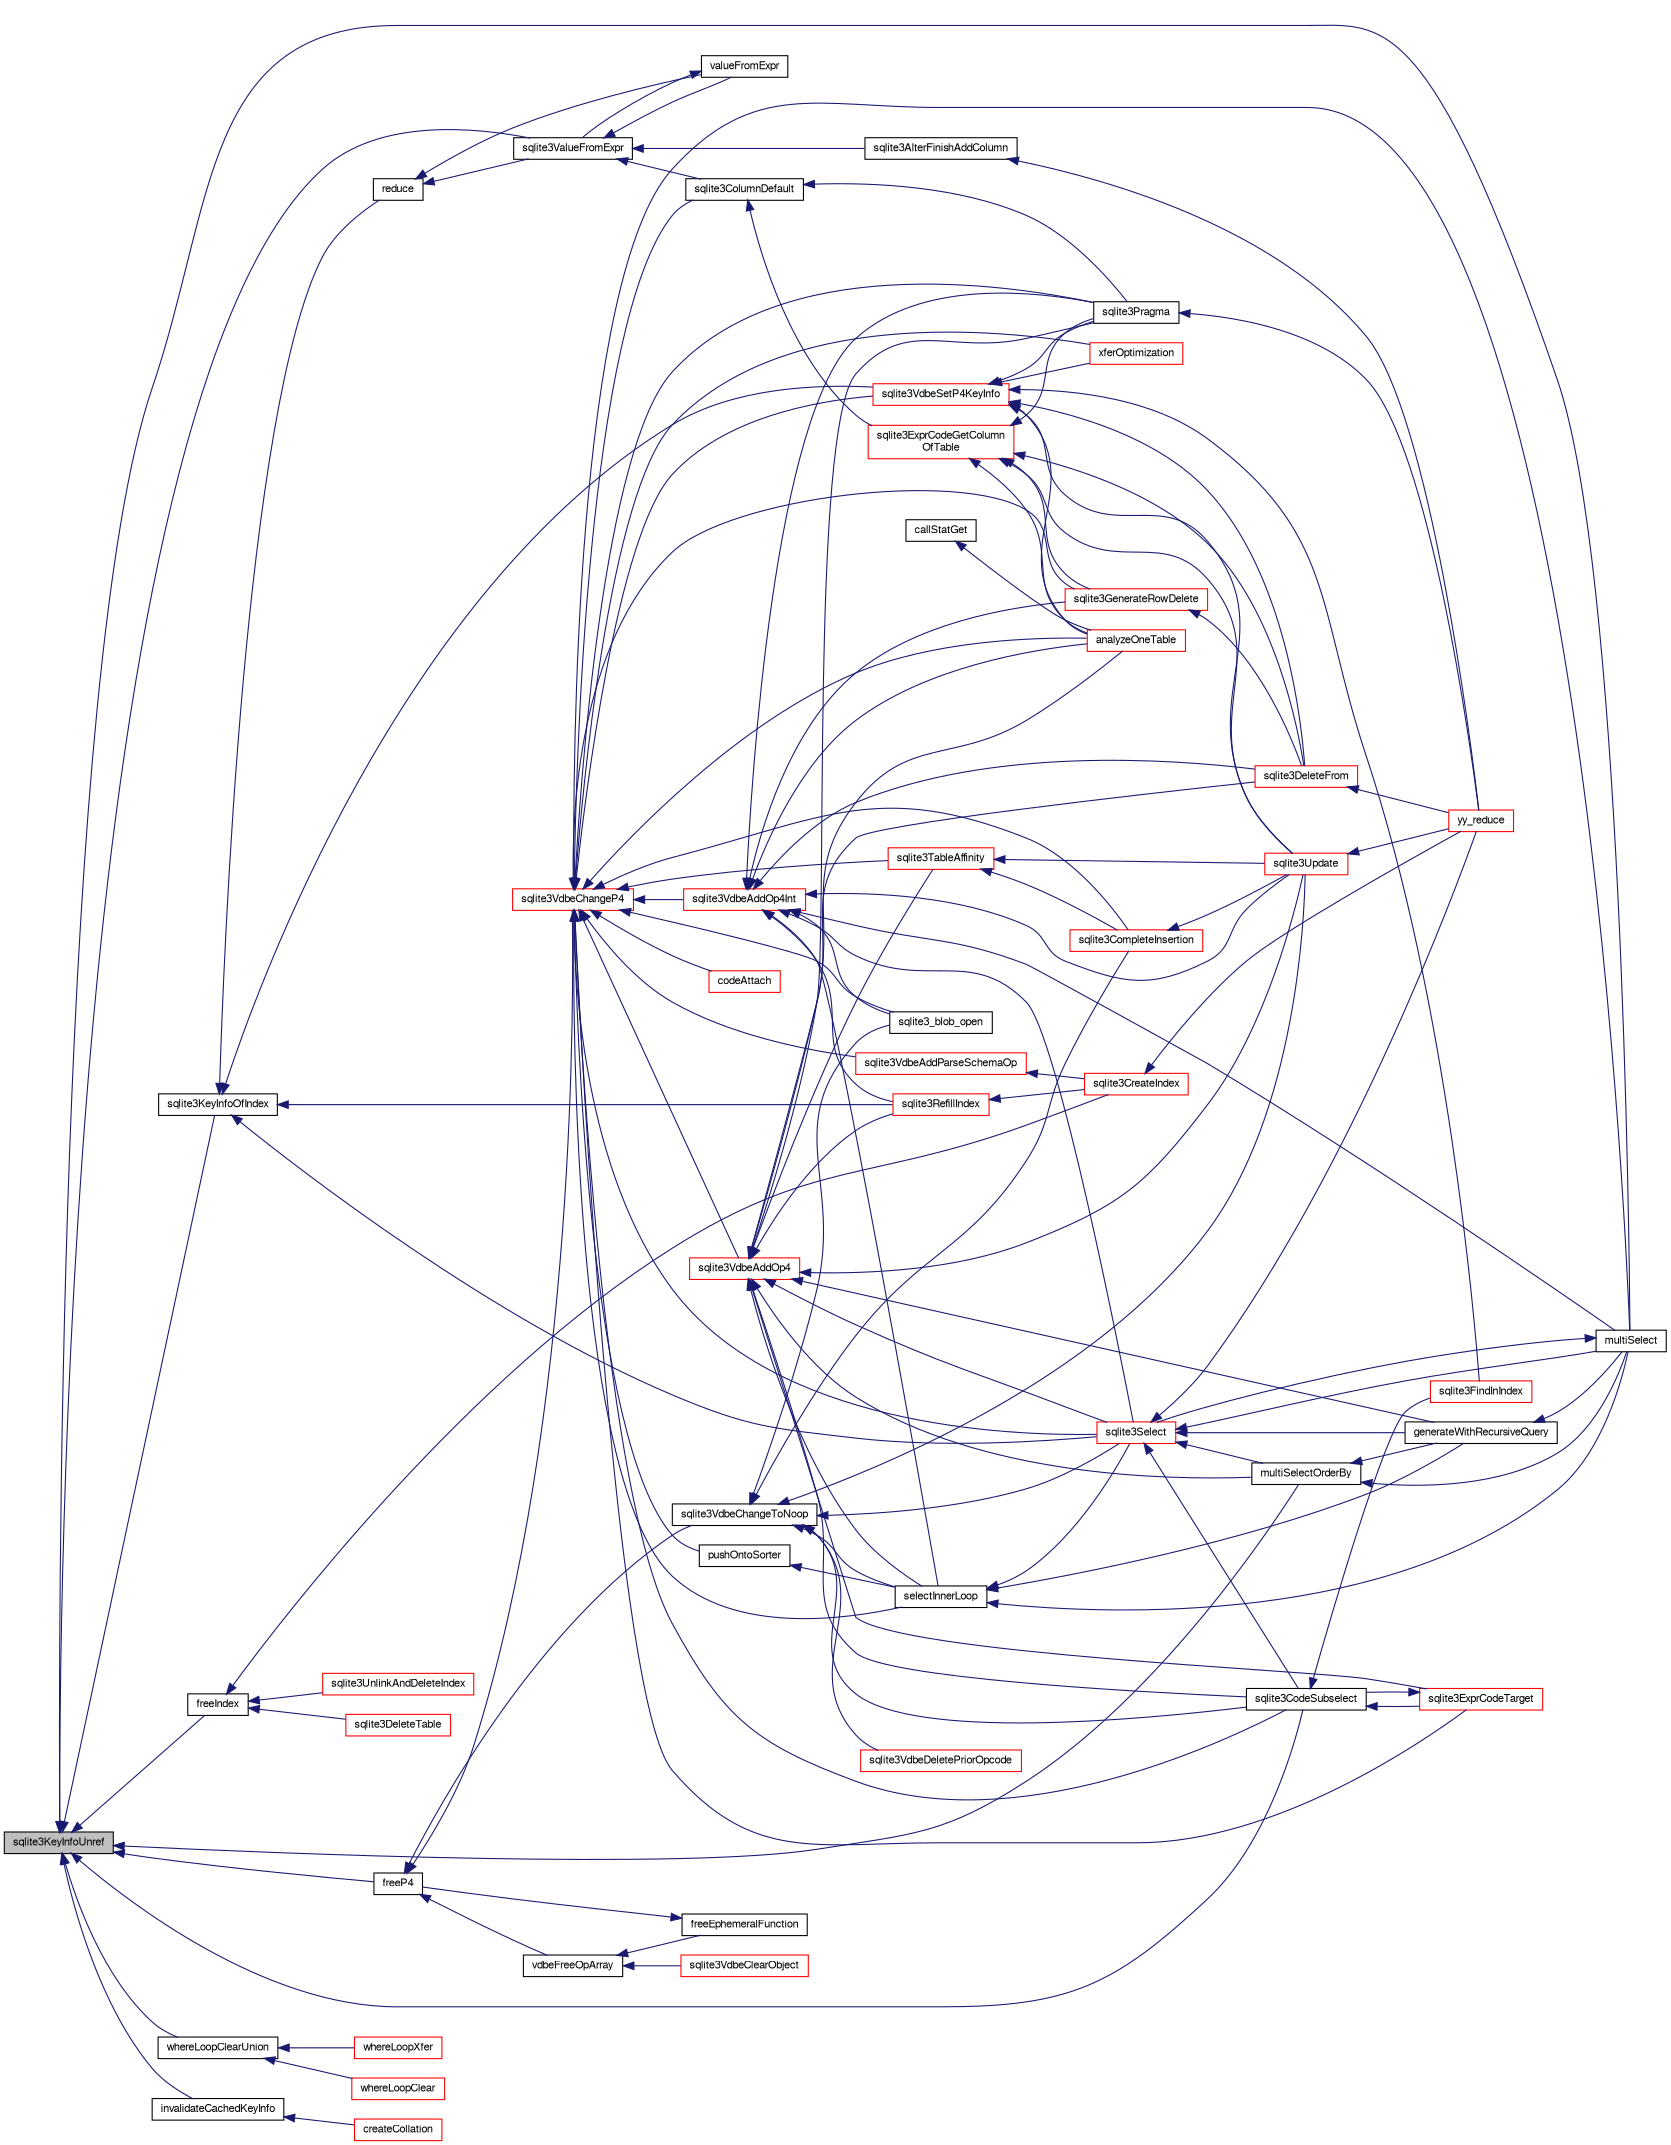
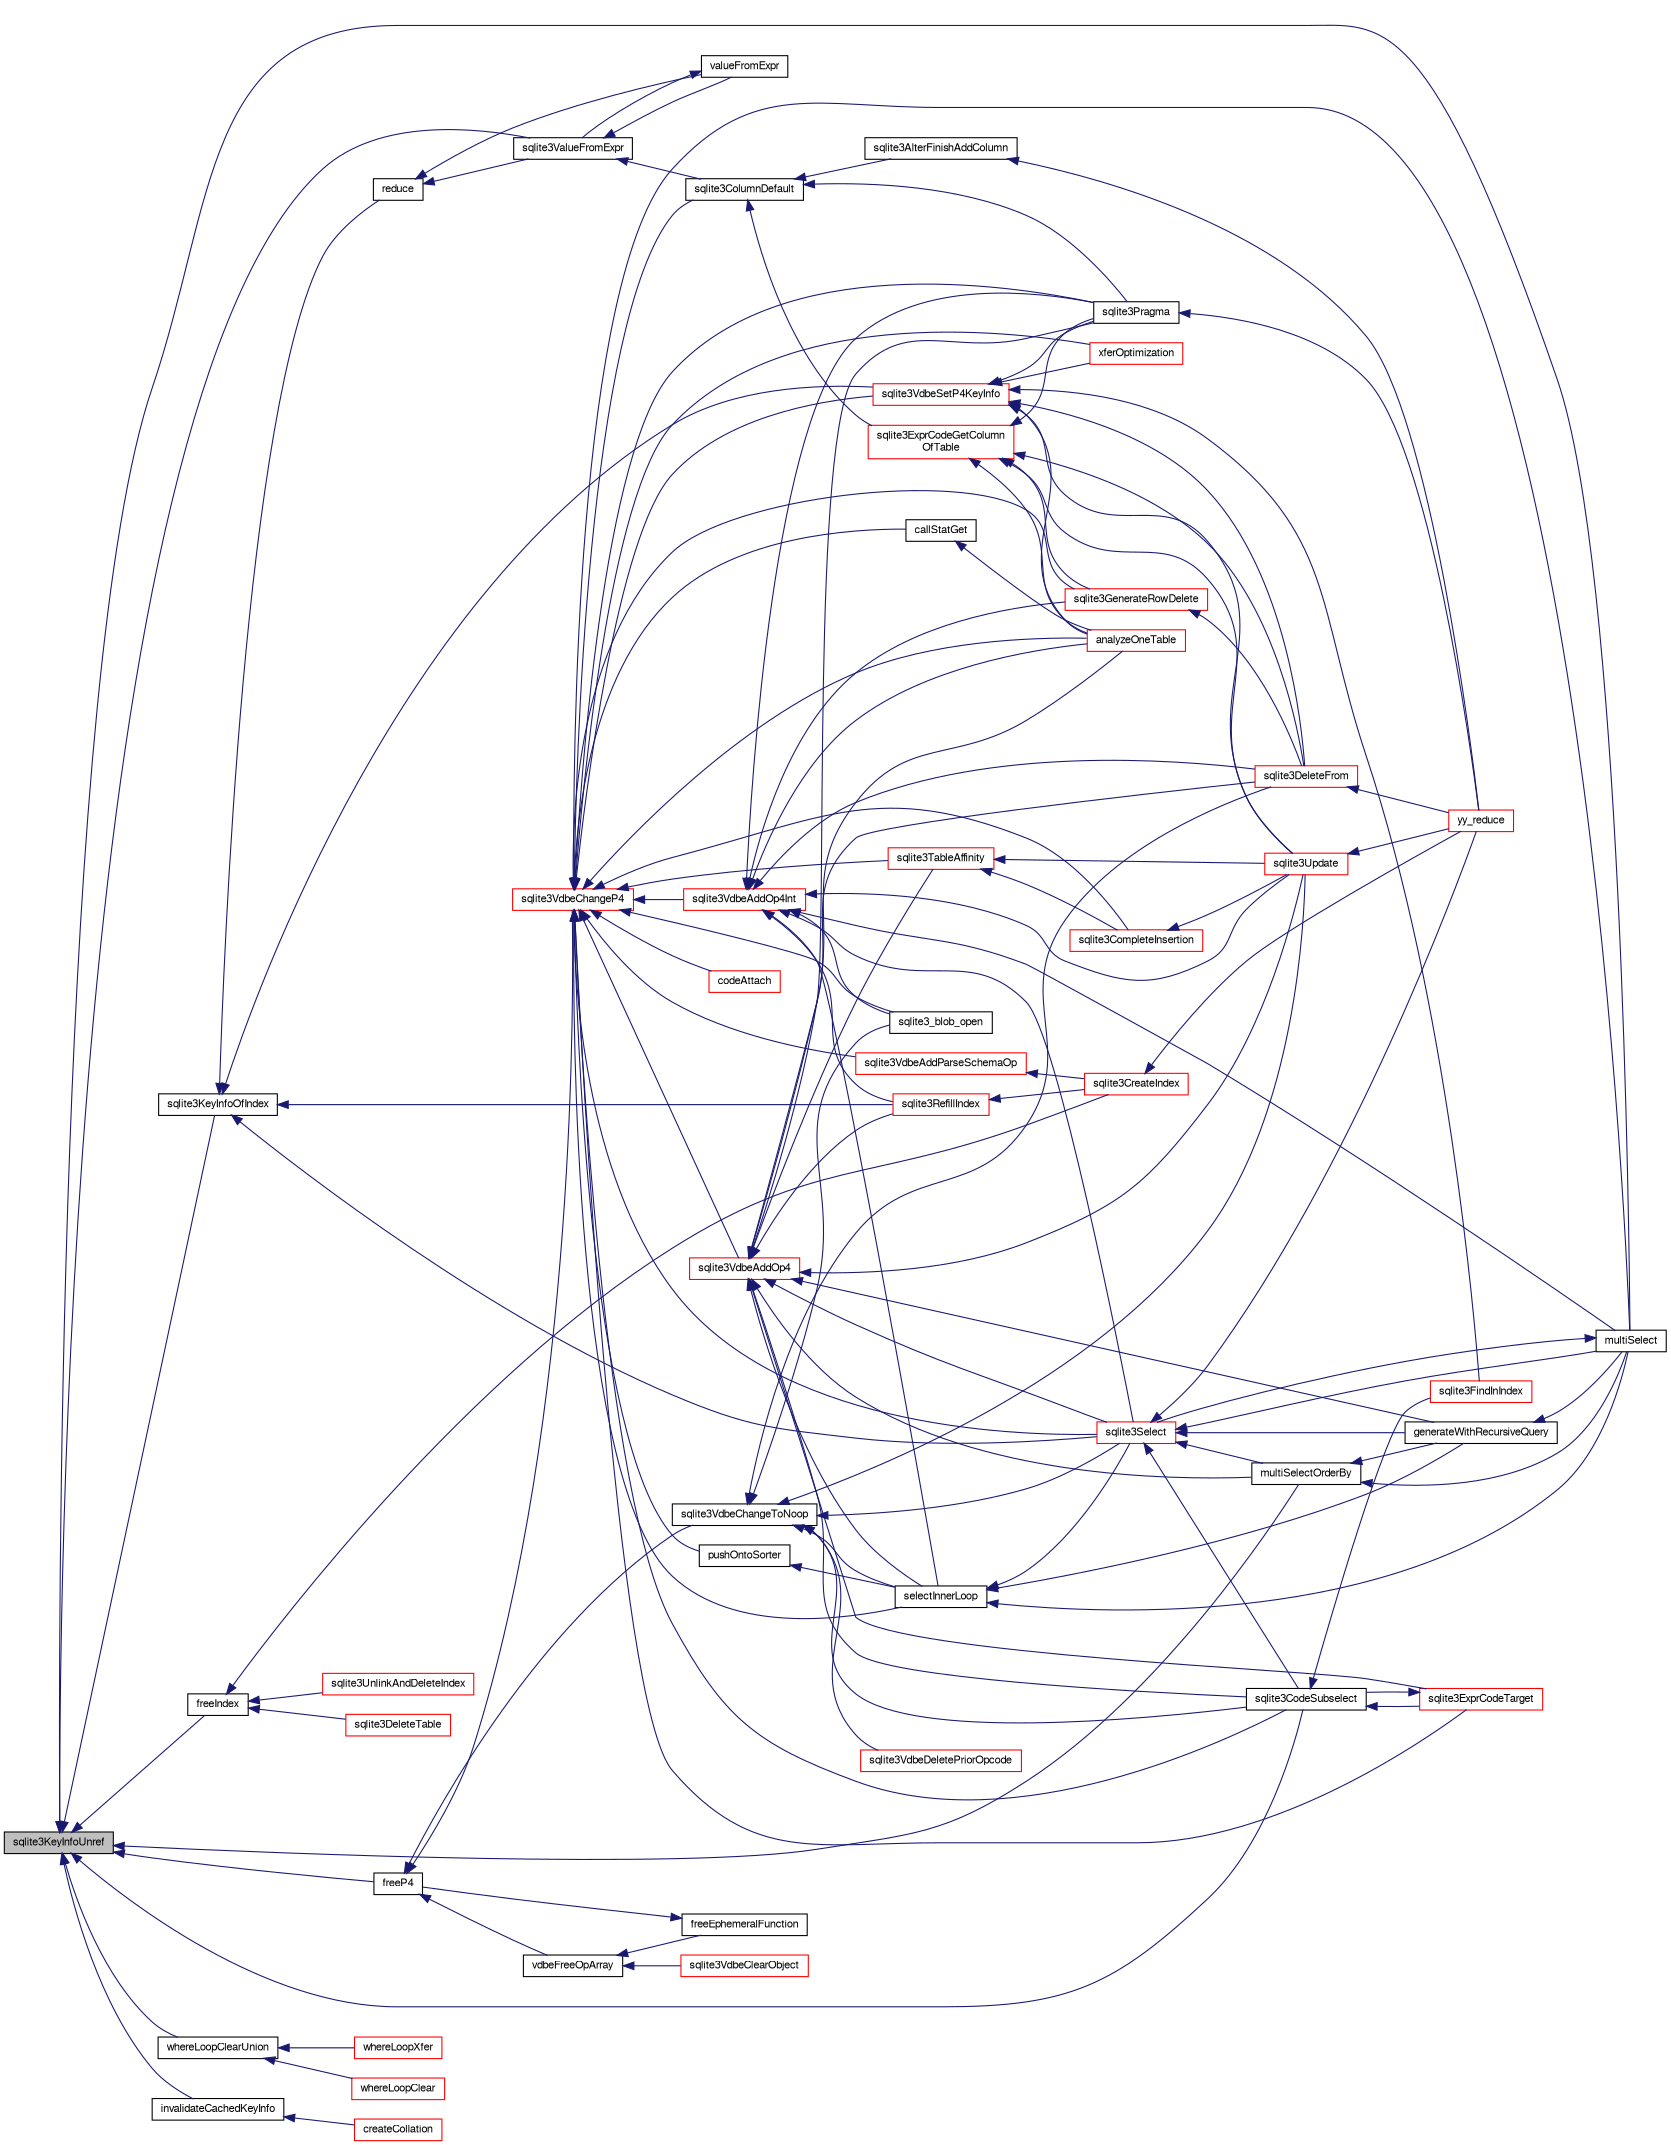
edge "sqlite3AlterFinishAddColumn" -> "sqlite3ValueFromExpr": now "sqlite3AlterFinishAddColumn" -> "sqlite3ColumnDefault"
edge "callStatGet" -> "sqlite3VdbeChangeP4": added
edge "sqlite3CompleteInsertion" -> "sqlite3VdbeChangeToNoop": now "sqlite3DeleteFrom" -> "sqlite3VdbeChangeToNoop"
